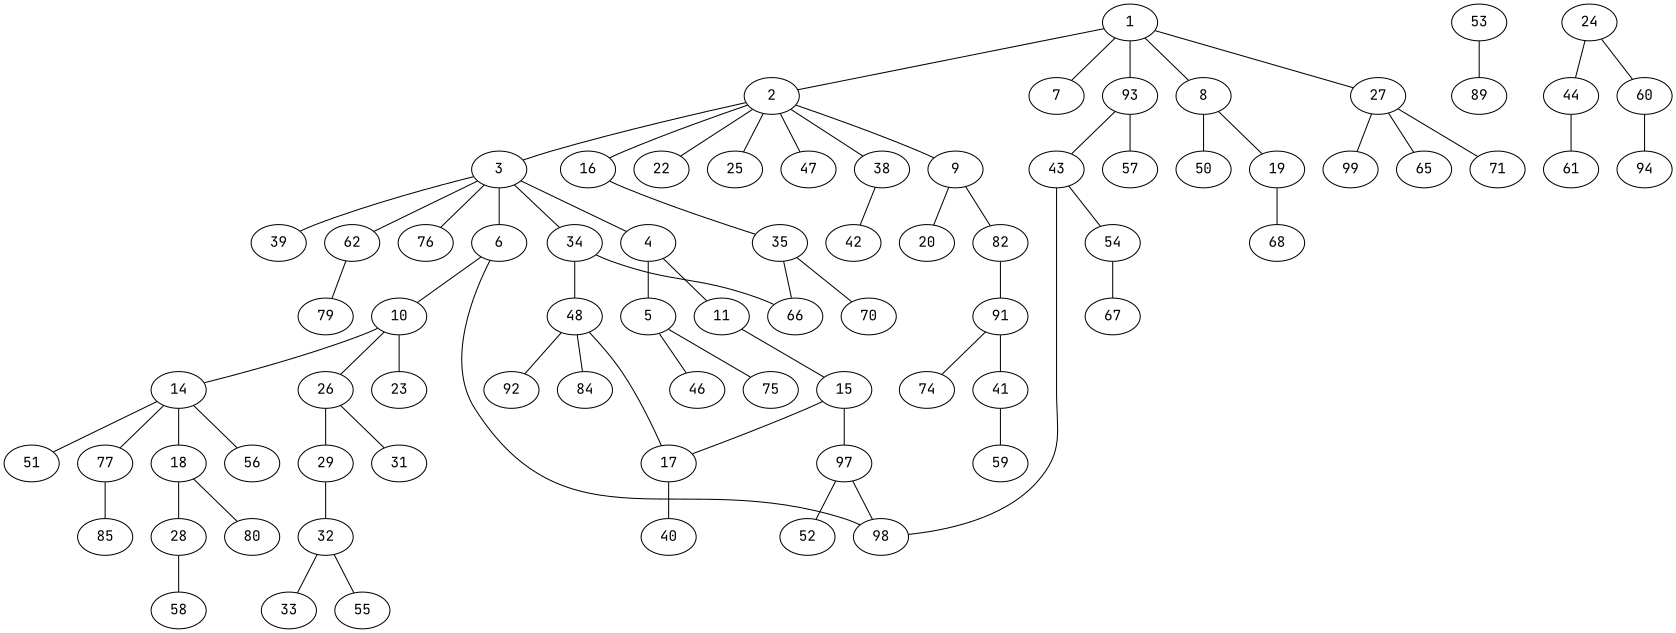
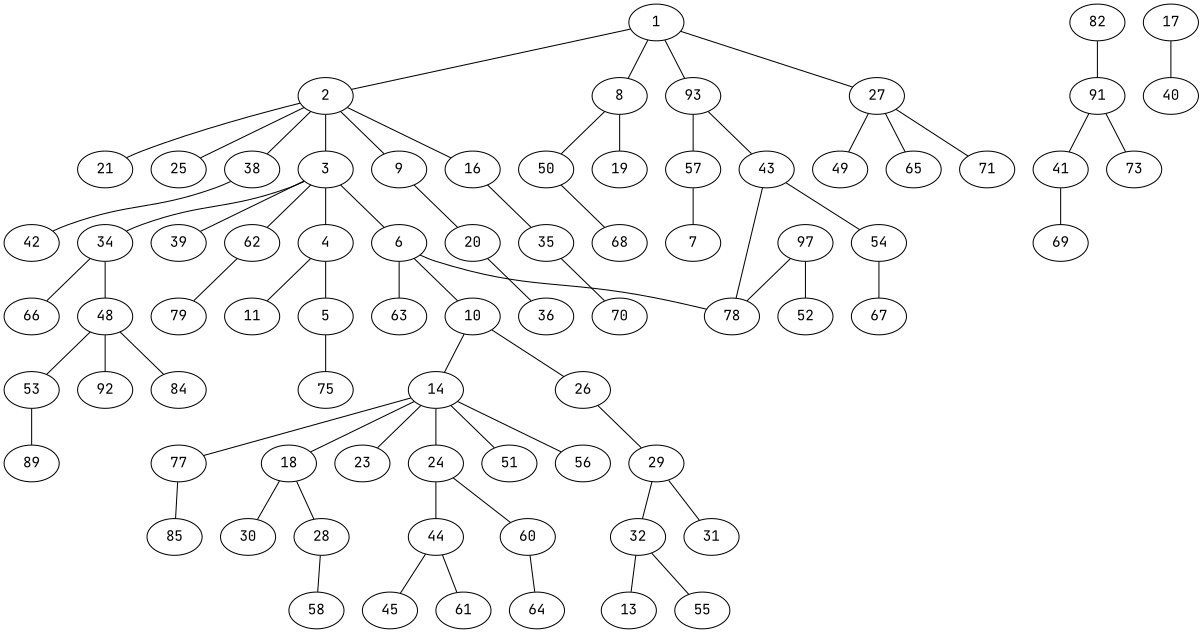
edge "1" -- "7": now "57" -- "7"
node "22": label "22" -> "21"
node "47": removed
node "99": label "99" -> "49"
node "94": label "94" -> "64"
edge "9" -- "82": removed
edge "19" -- "68": now "50" -- "68"
node "76": removed
edge "35" -- "66": removed
node "63": added
node "36": added
edge "10" -- "23": now "14" -- "23"
edge "48" -- "17": now "48" -- "53"
node "46": removed
node "15": removed
node "74": label "74" -> "73"
edge "26" -- "31": now "29" -- "31"
edge "14" -- "24": added
node "59": label "59" -> "69"
node "80": label "80" -> "30"
node "98": label "98" -> "78"
node "33": label "33" -> "13"
node "45": added
